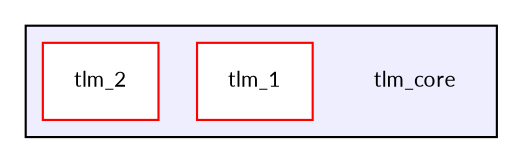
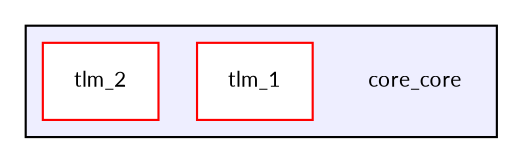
node "tlm_core": label "tlm_core" -> "core_core"
